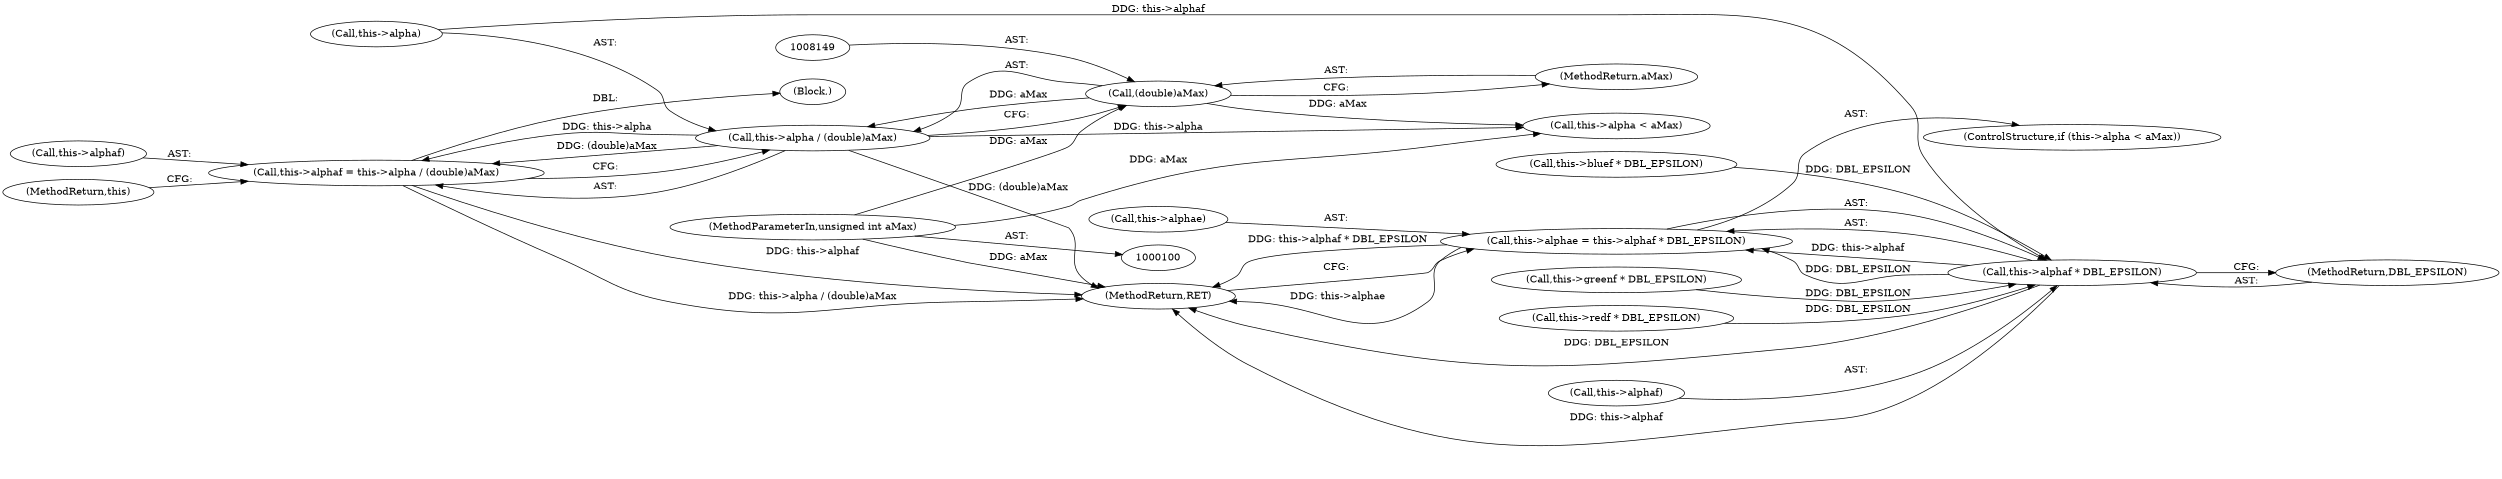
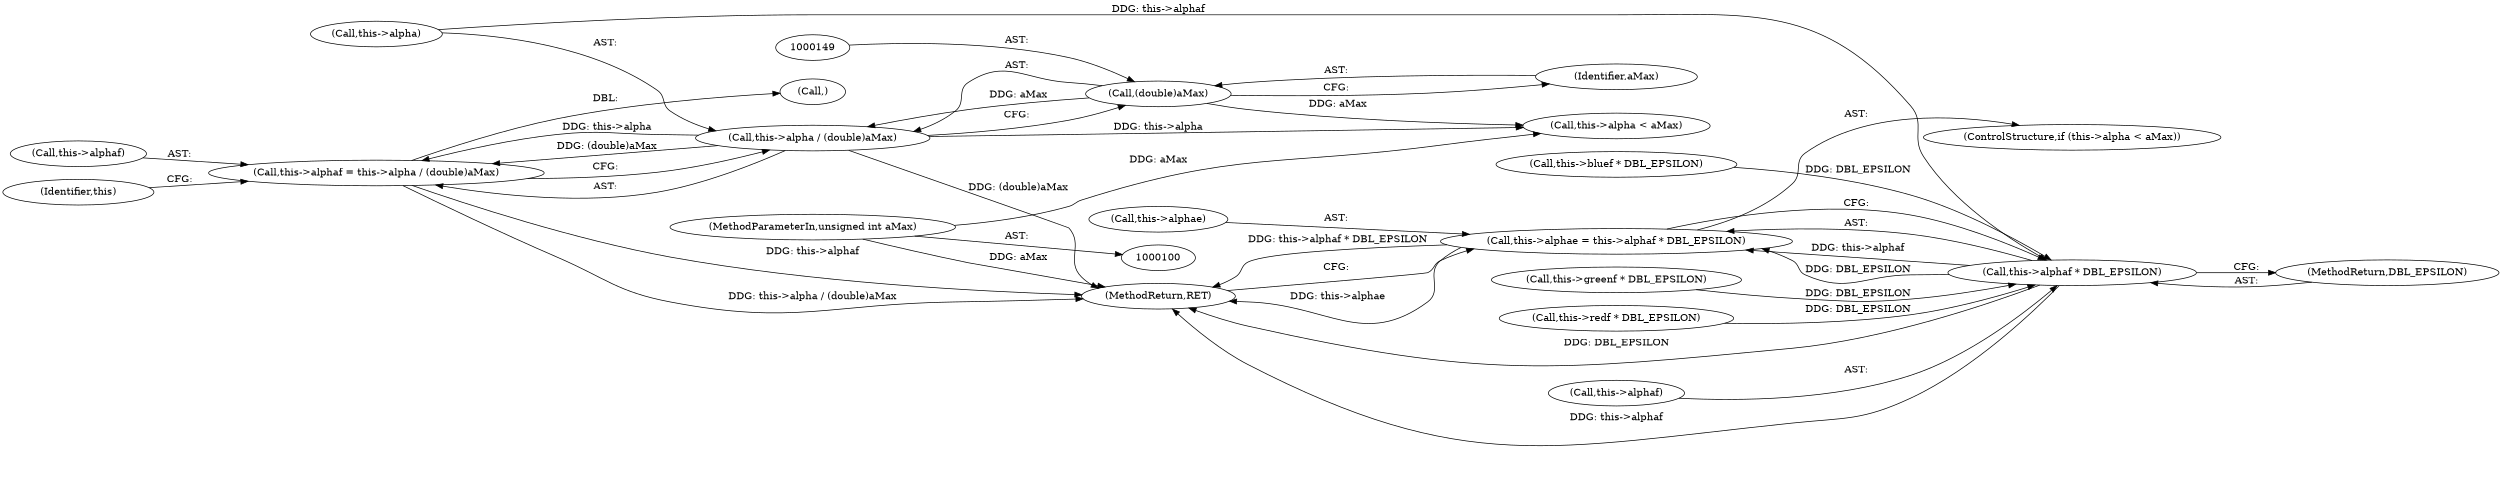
node "1008149": label "1008149" -> "1000149"
node "(MethodReturn,aMax)": label "(MethodReturn,aMax)" -> "(Identifier,aMax)"
node "(Block,)": label "(Block,)" -> "(Call,)"
edge "(MethodParameterIn,unsigned int aMax)" -> "(Call,(double)aMax)": removed, label "DDG: aMax"
node "(MethodReturn,this)": label "(MethodReturn,this)" -> "(Identifier,this)"
edge "(Call,this->alphae = this->alphaf * DBL_EPSILON)" -> "(Call,this->alphaf * DBL_EPSILON)": label "AST: " -> "CFG: "
